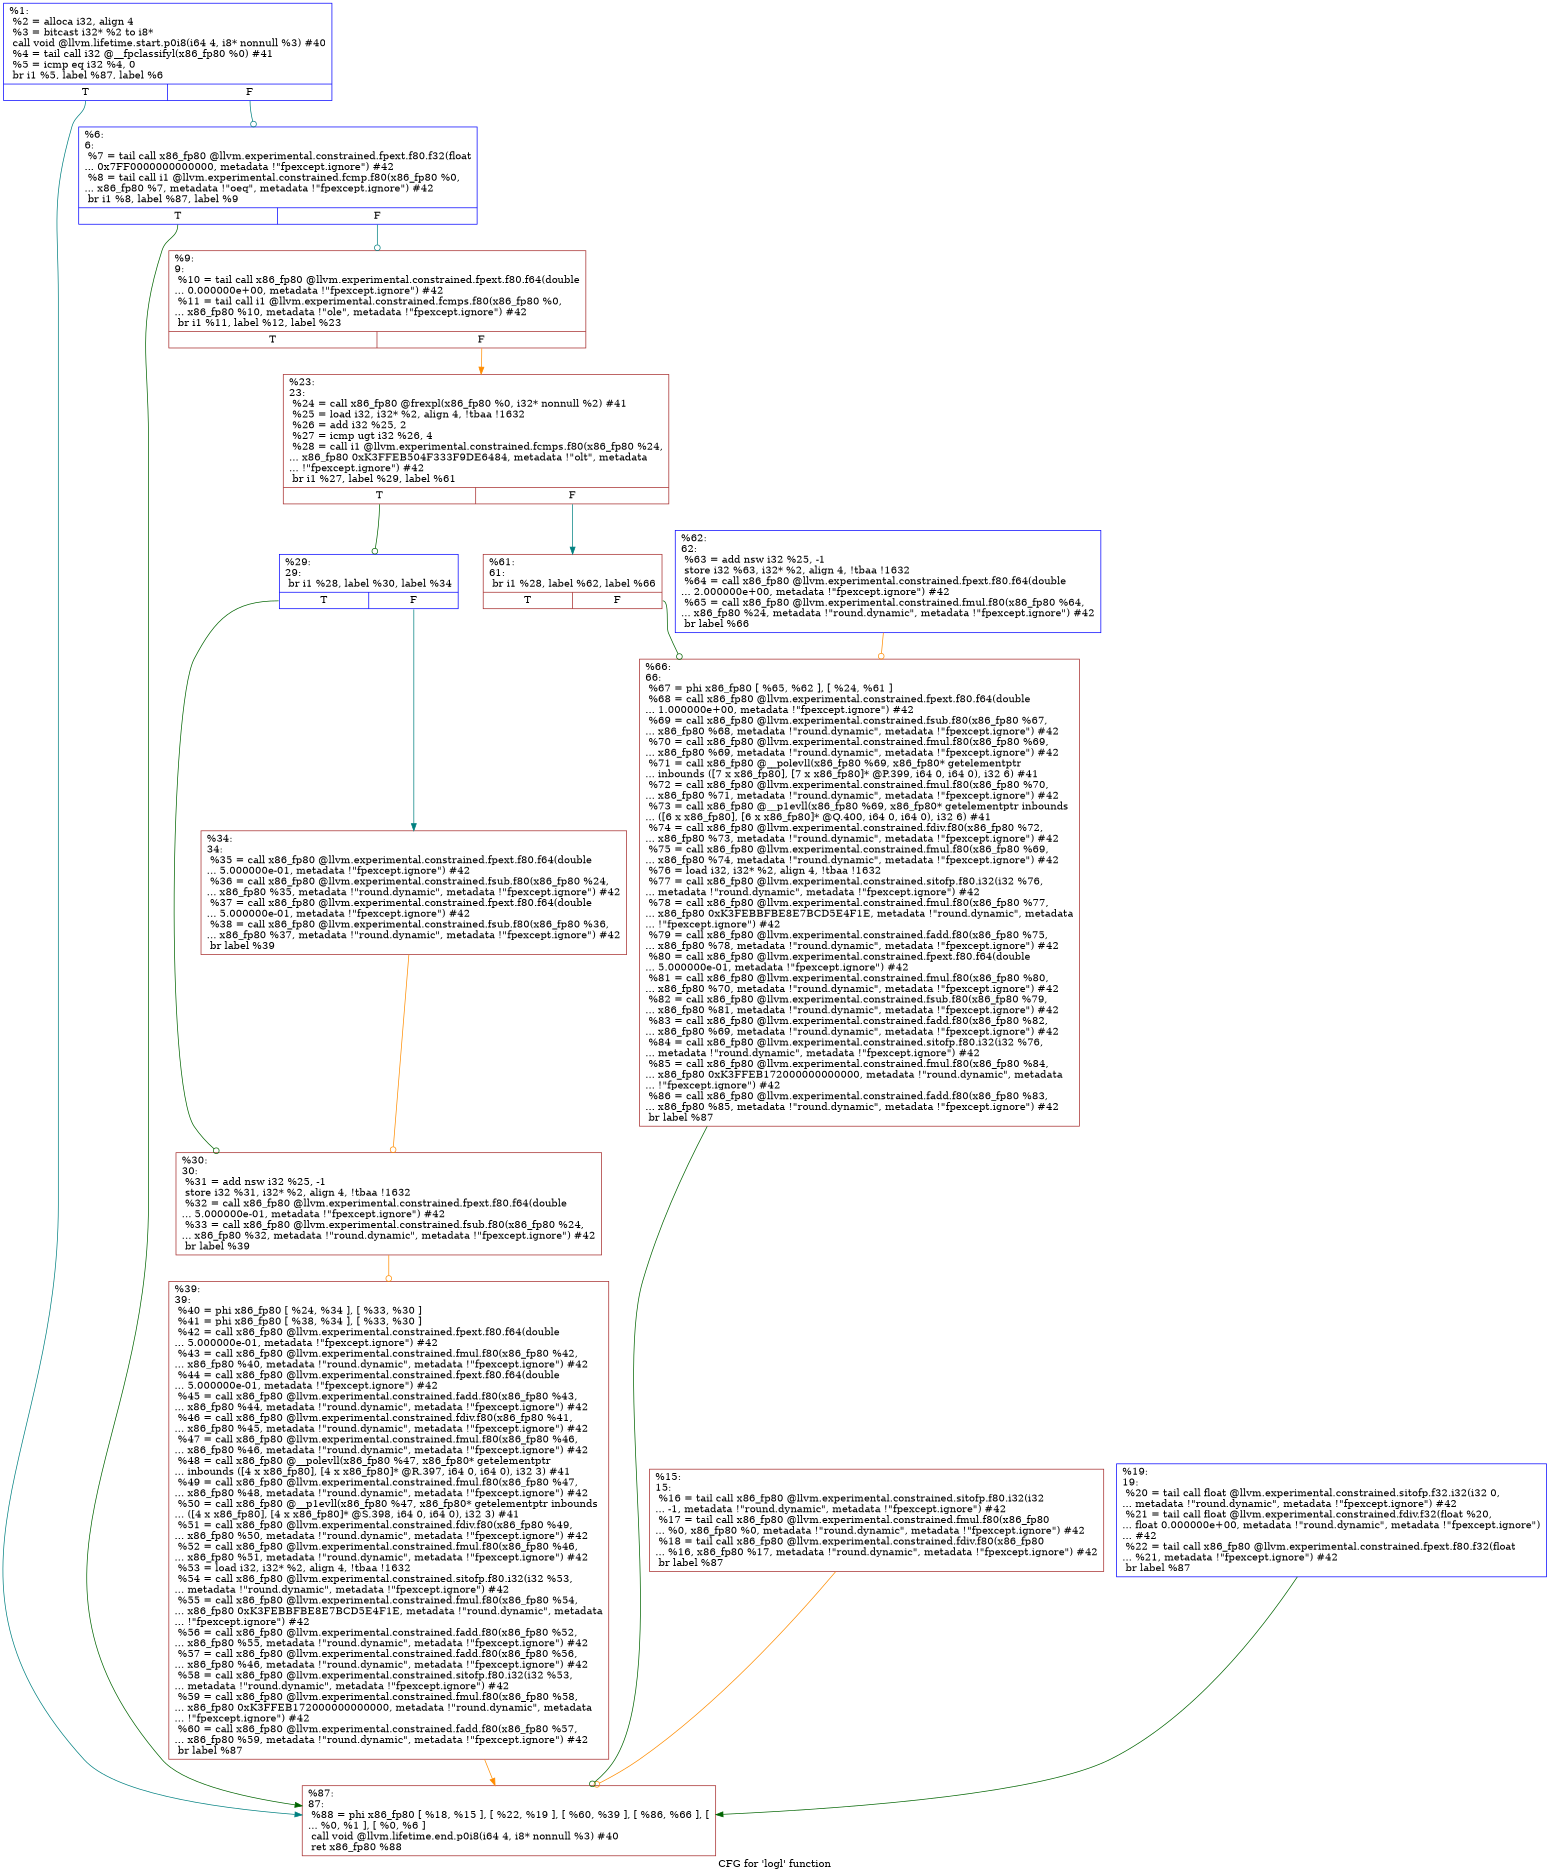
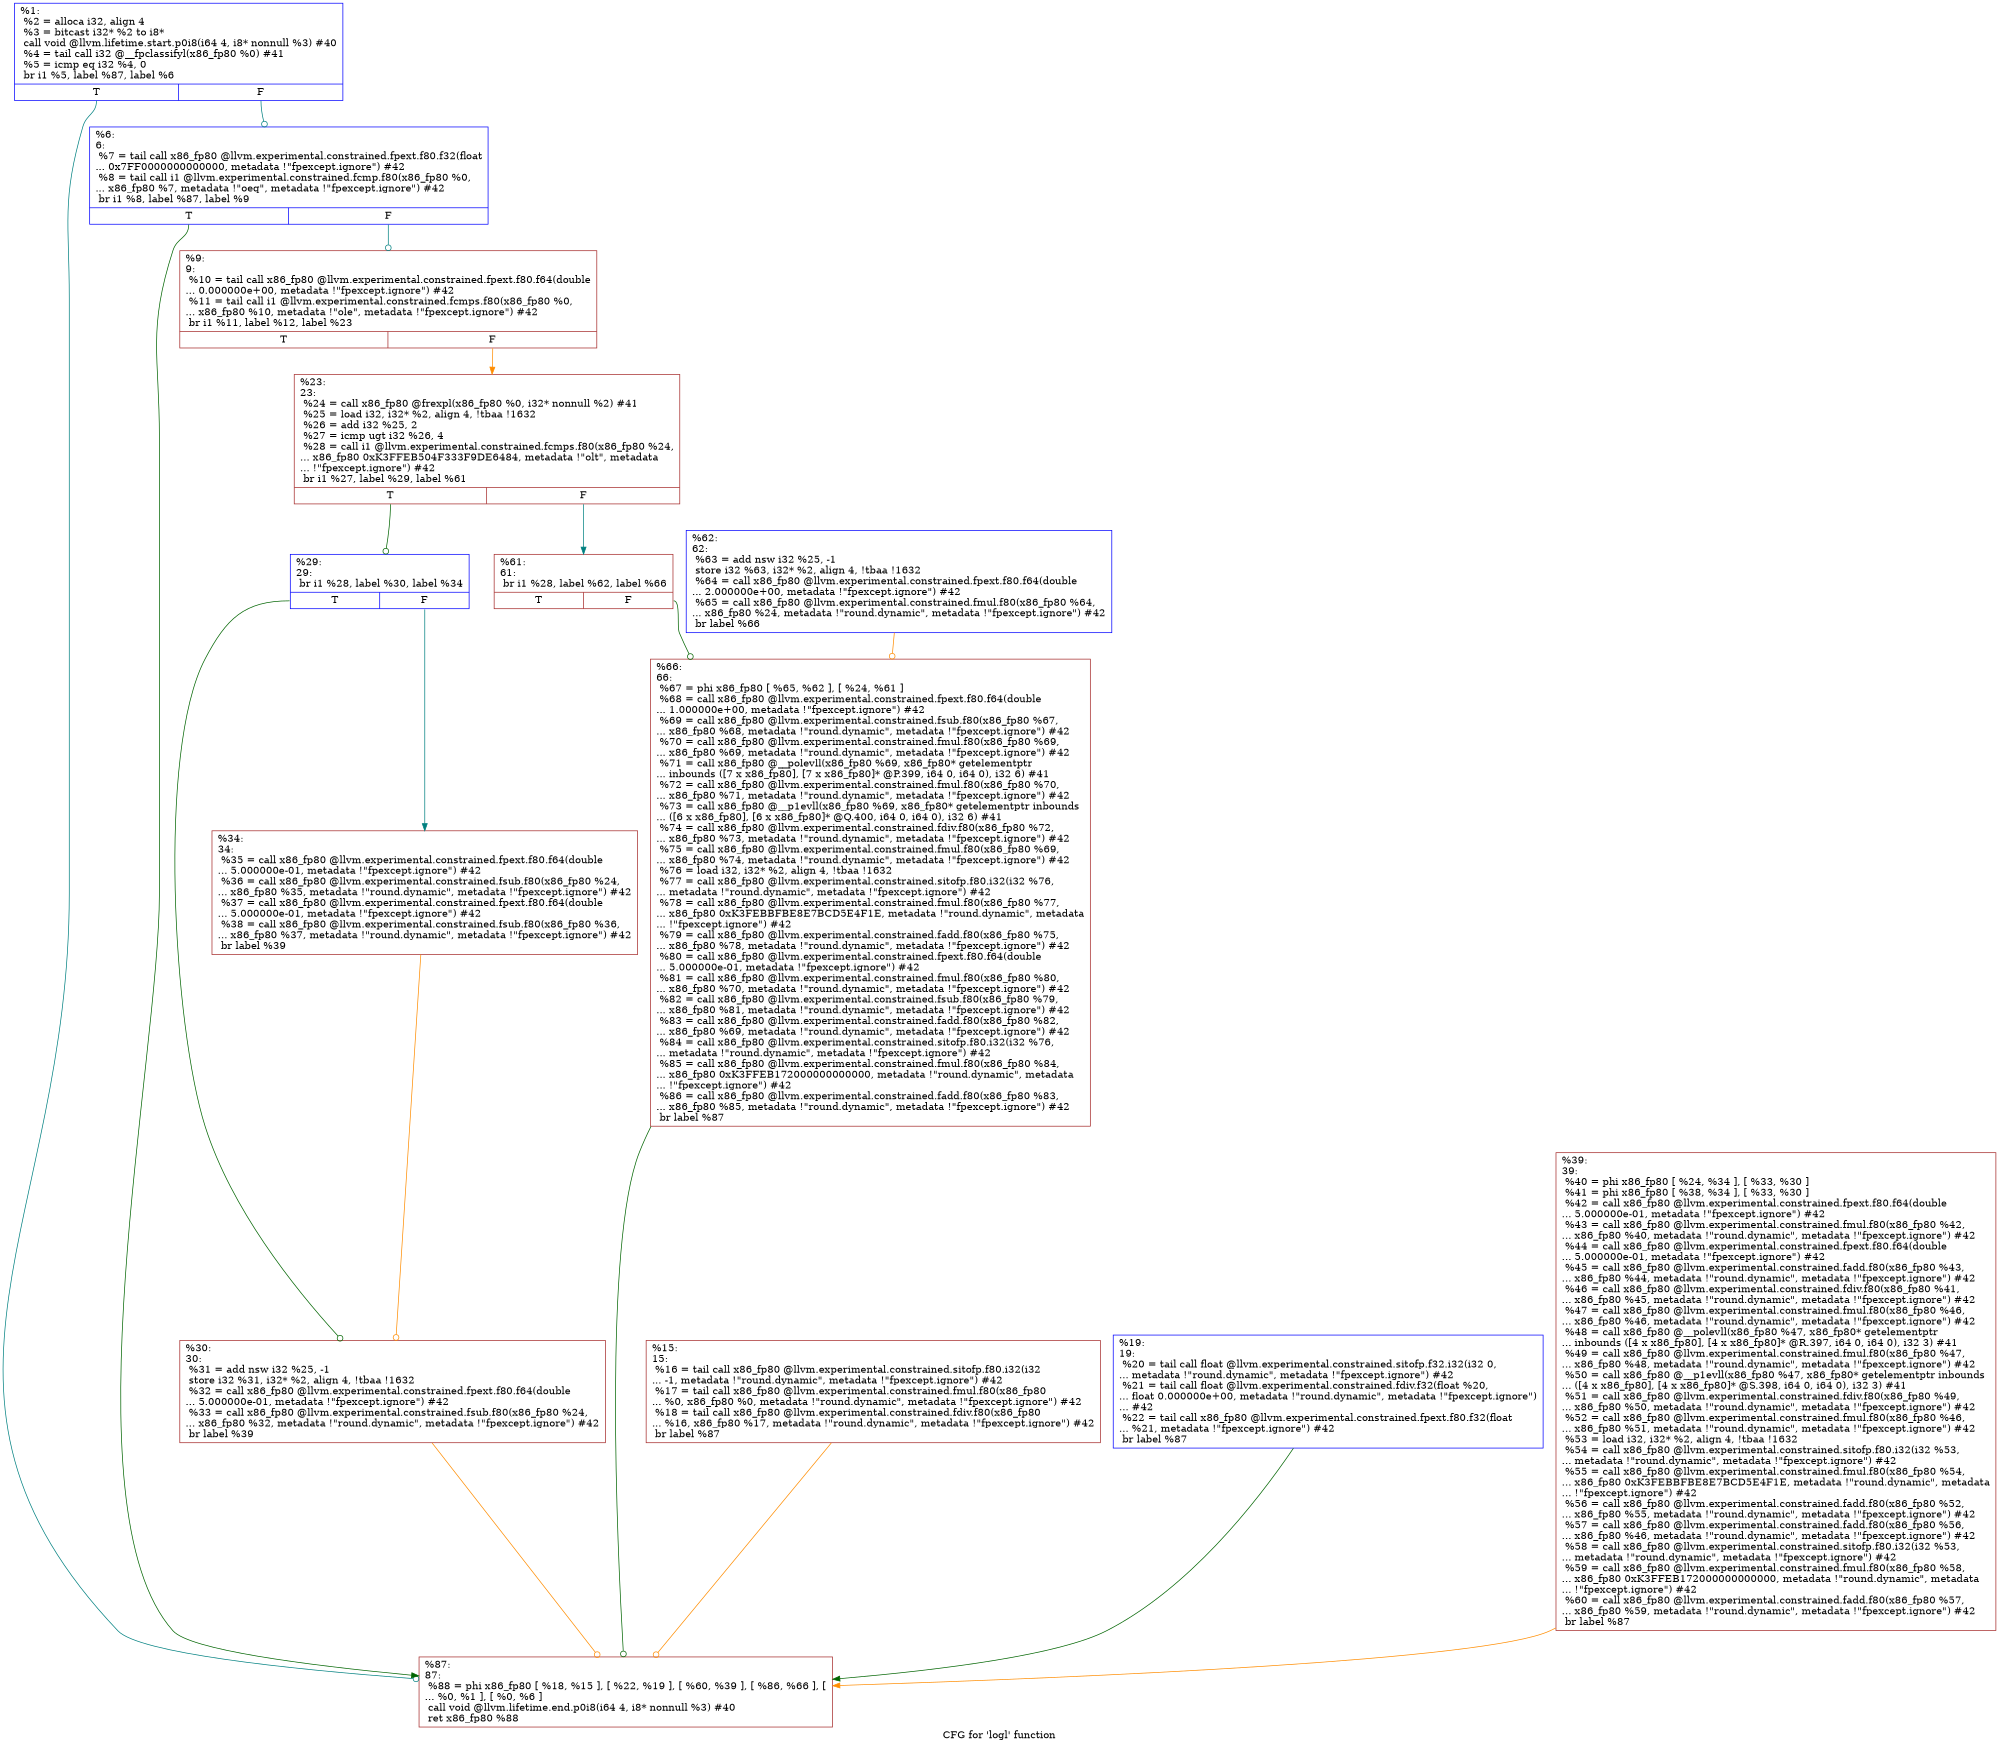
edge "%1:" -> "%87:": arrowhead normal -> odot
edge "%30:" -> "%39:": now "%30:" -> "%87:"
